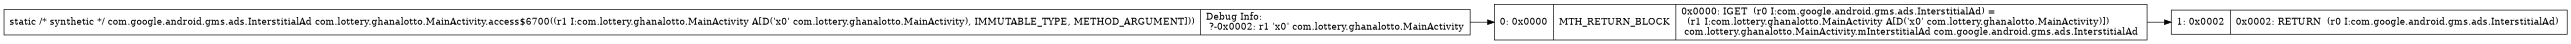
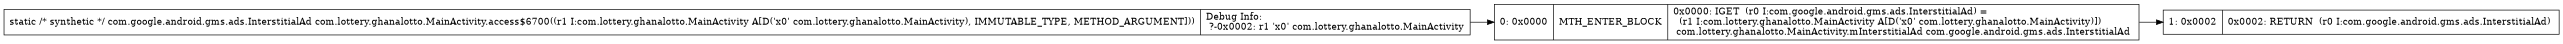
node "0: 0x0000": text "MTH_RETURN_BLOCK" -> "MTH_ENTER_BLOCK"
